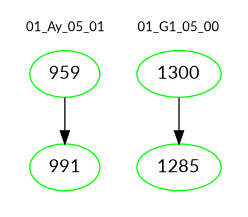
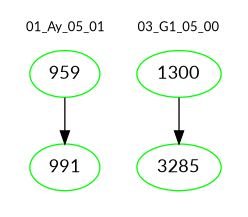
cluster "01_G1_05_00": label "01_G1_05_00" -> "03_G1_05_00"
node "1285": label "1285" -> "3285"
